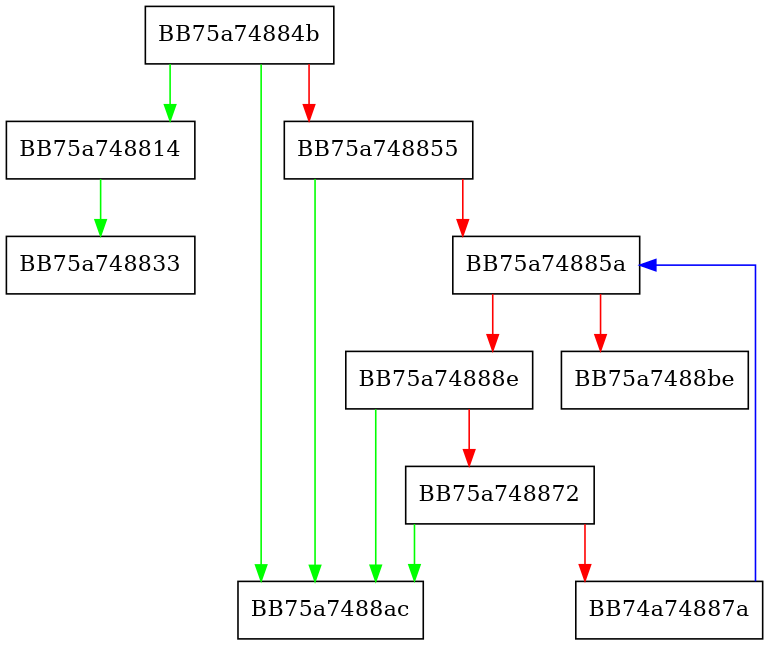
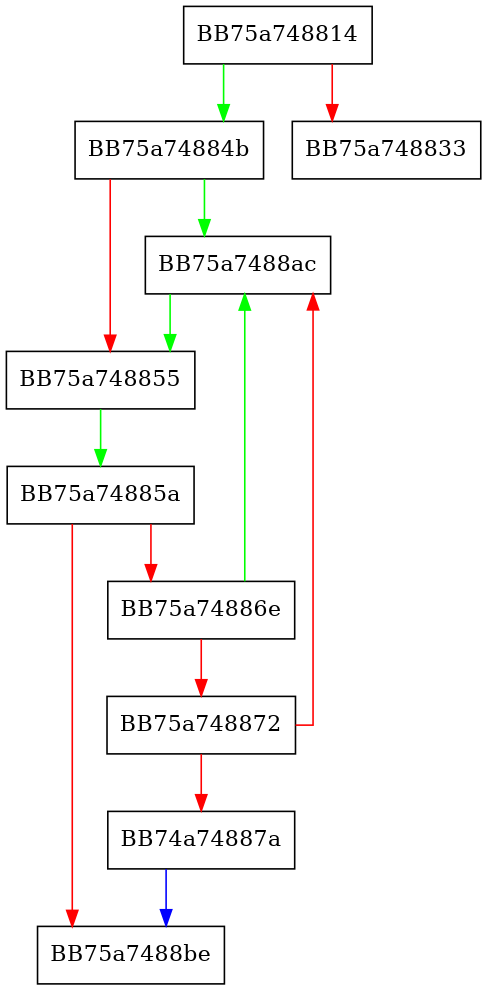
edge "BB75a74884b" -> "BB75a748814": reversed
edge "BB75a748814" -> "BB75a748833": color green -> red
edge "BB75a748855" -> "BB75a74885a": color red -> green
edge "BB75a748855" -> "BB75a7488ac": reversed
edge "BB74a74887a" -> "BB75a74885a": now "BB74a74887a" -> "BB75a7488be"
node "BB75a74888e": label "BB75a74888e" -> "BB75a74886e"
edge "BB75a748872" -> "BB75a7488ac": color green -> red
